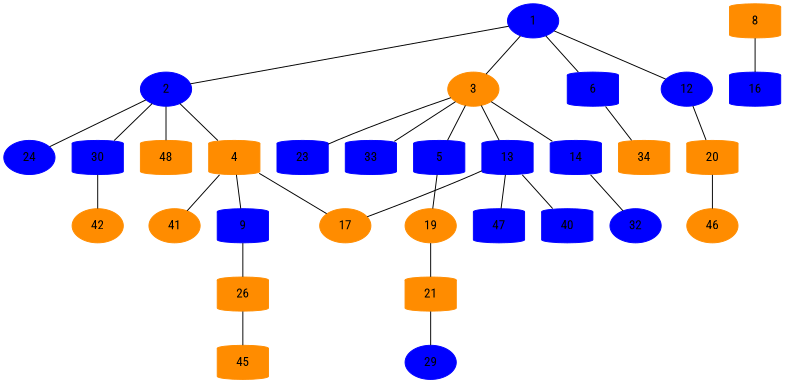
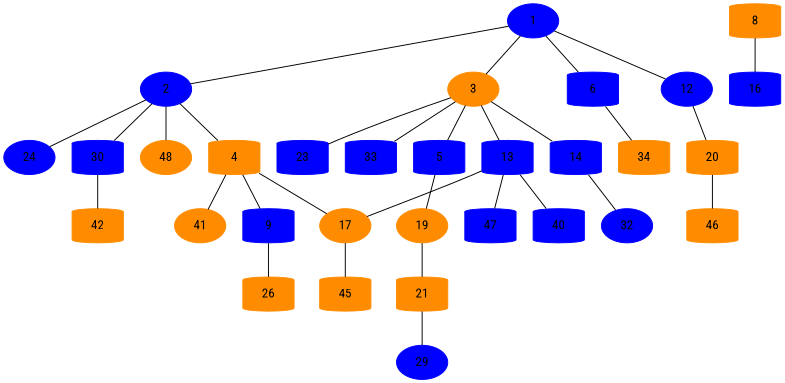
node "48": shape cylinder -> ellipse
node "42": shape ellipse -> cylinder
node "46": shape ellipse -> cylinder
edge "26" -- "45": now "17" -- "45"
